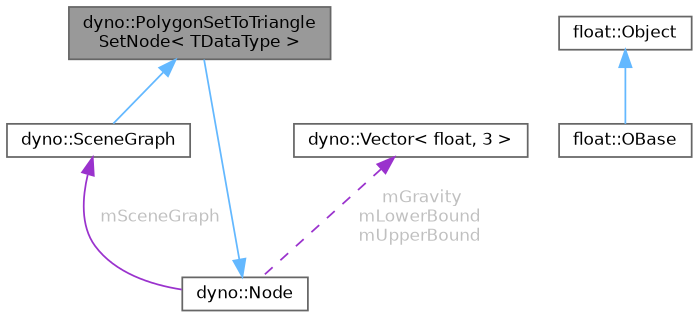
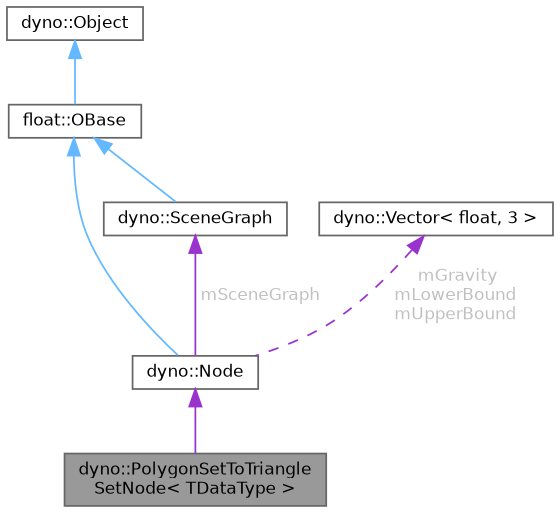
node "float::Object": label "float::Object" -> "dyno::Object"
edge "dyno::SceneGraph" -> "dyno::PolygonSetToTriangle SetNode< TDataType >": now "dyno::SceneGraph" -> "float::OBase"
edge "dyno::PolygonSetToTriangle SetNode< TDataType >" -> "dyno::Node": color steelblue1 -> darkorchid3
edge "dyno::Node" -> "float::OBase": added
